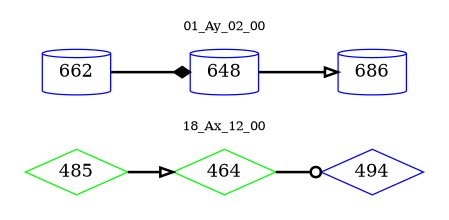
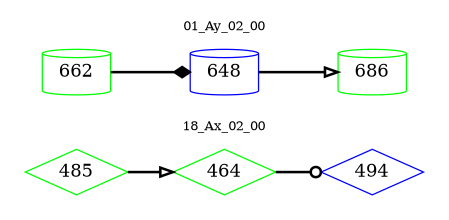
node "662": color blue -> green
node "686": color blue -> green
cluster "18_Ax_12_00": label "18_Ax_12_00" -> "18_Ax_02_00"
